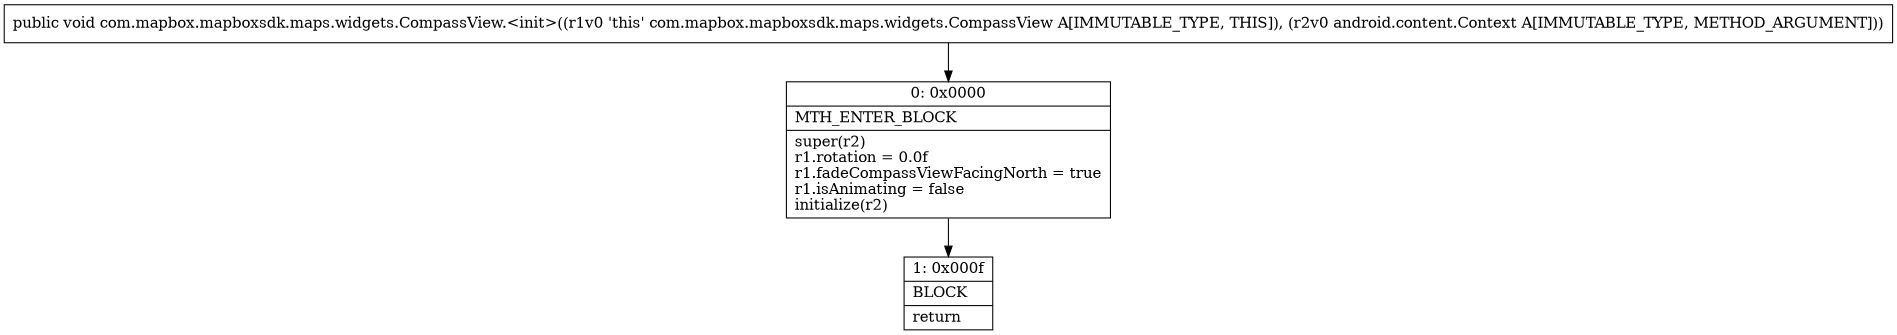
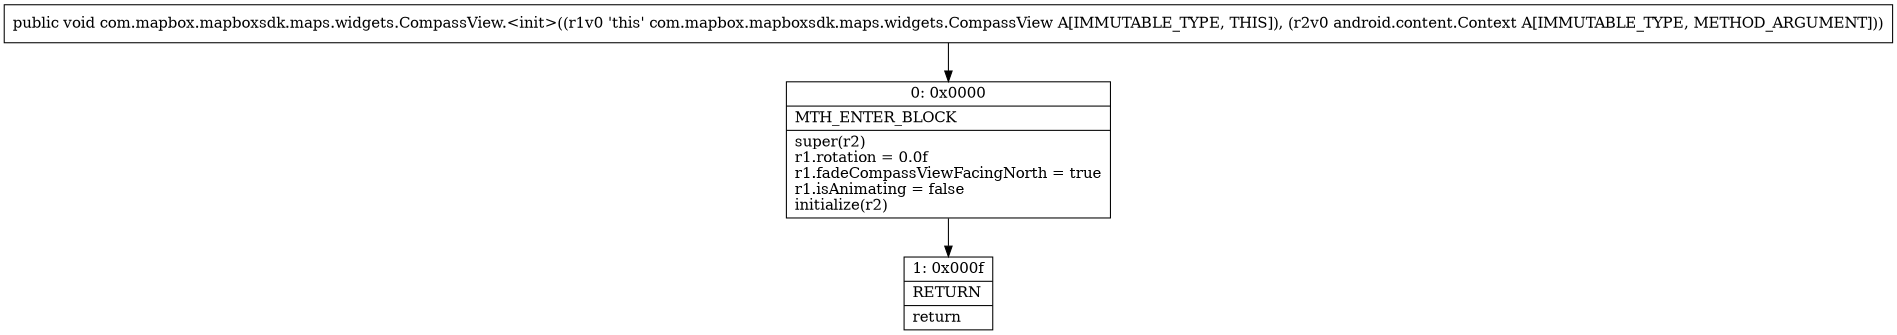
node "1: 0x000f": text "BLOCK" -> "RETURN"
